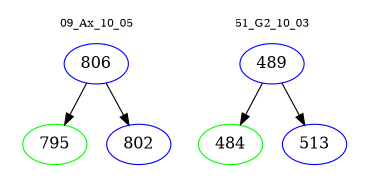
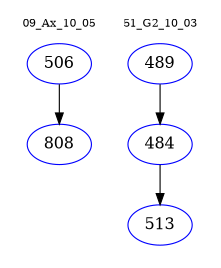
node "806": label "806" -> "506"
edge "489" -> "513": now "484" -> "513"
node "795": removed
node "802": label "802" -> "808"
node "484": color green -> blue
